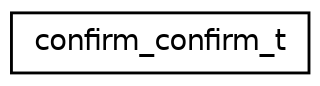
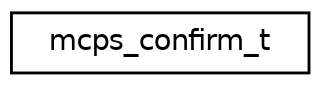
node "confirm_confirm_t": label "confirm_confirm_t" -> "mcps_confirm_t"
